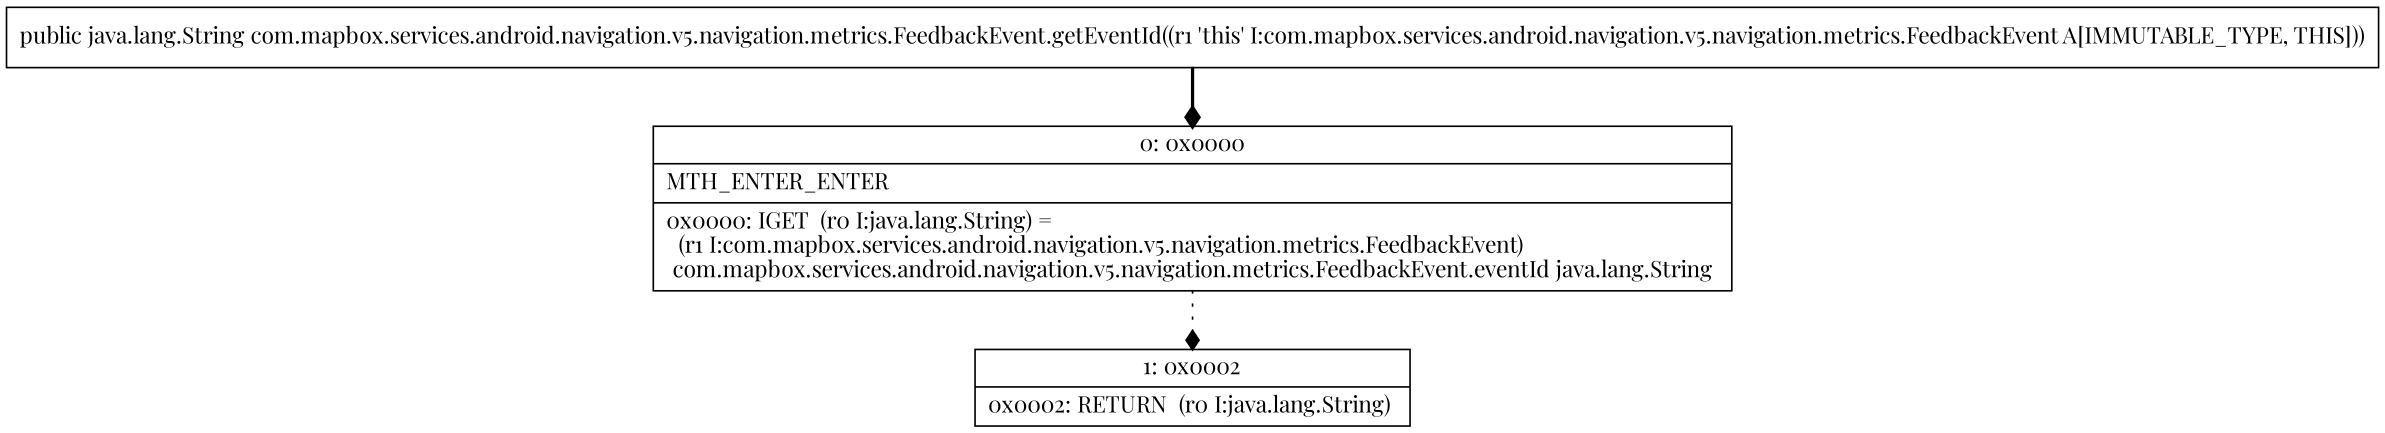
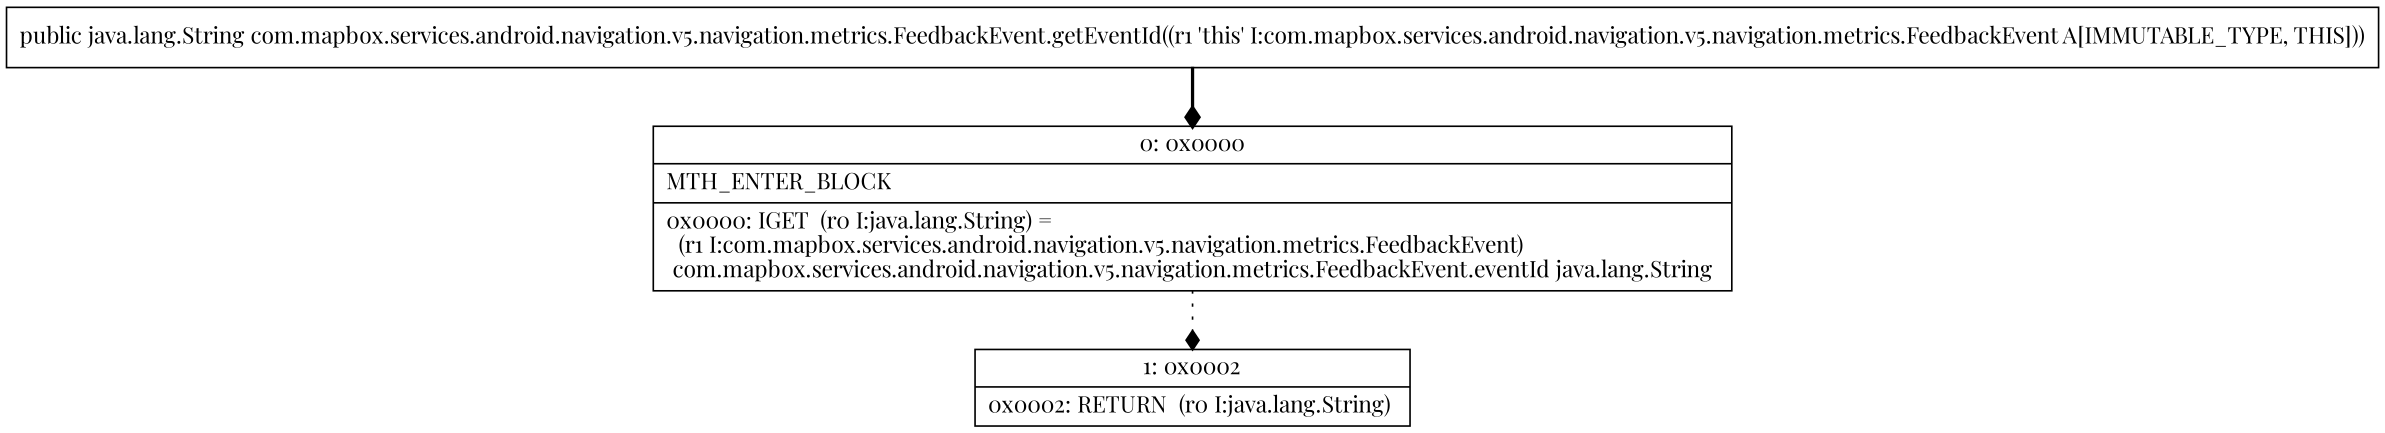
node "0: 0x0000": text "MTH_ENTER_ENTER" -> "MTH_ENTER_BLOCK"
